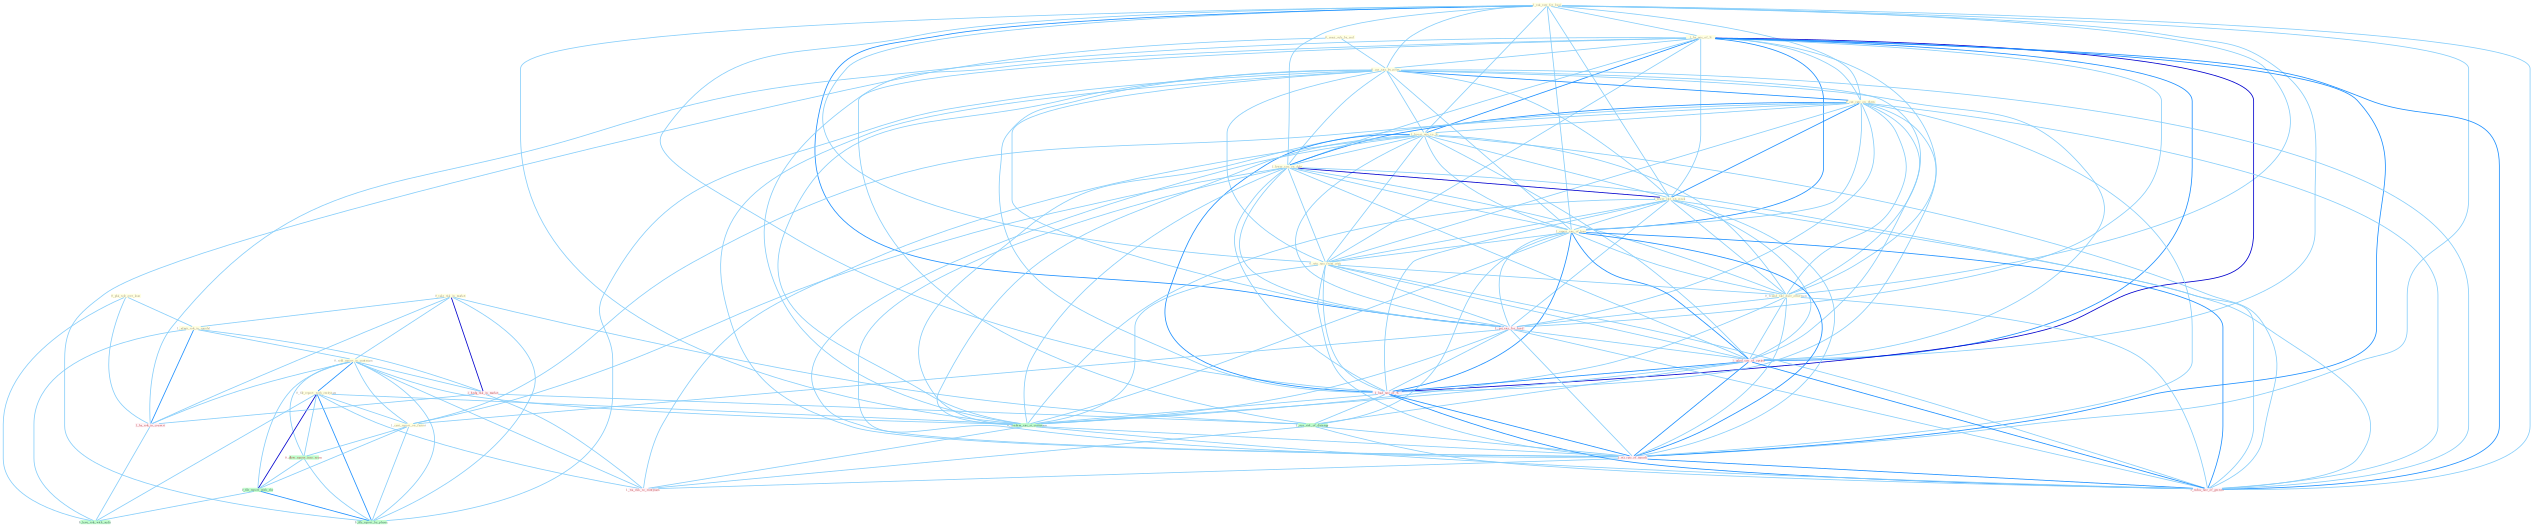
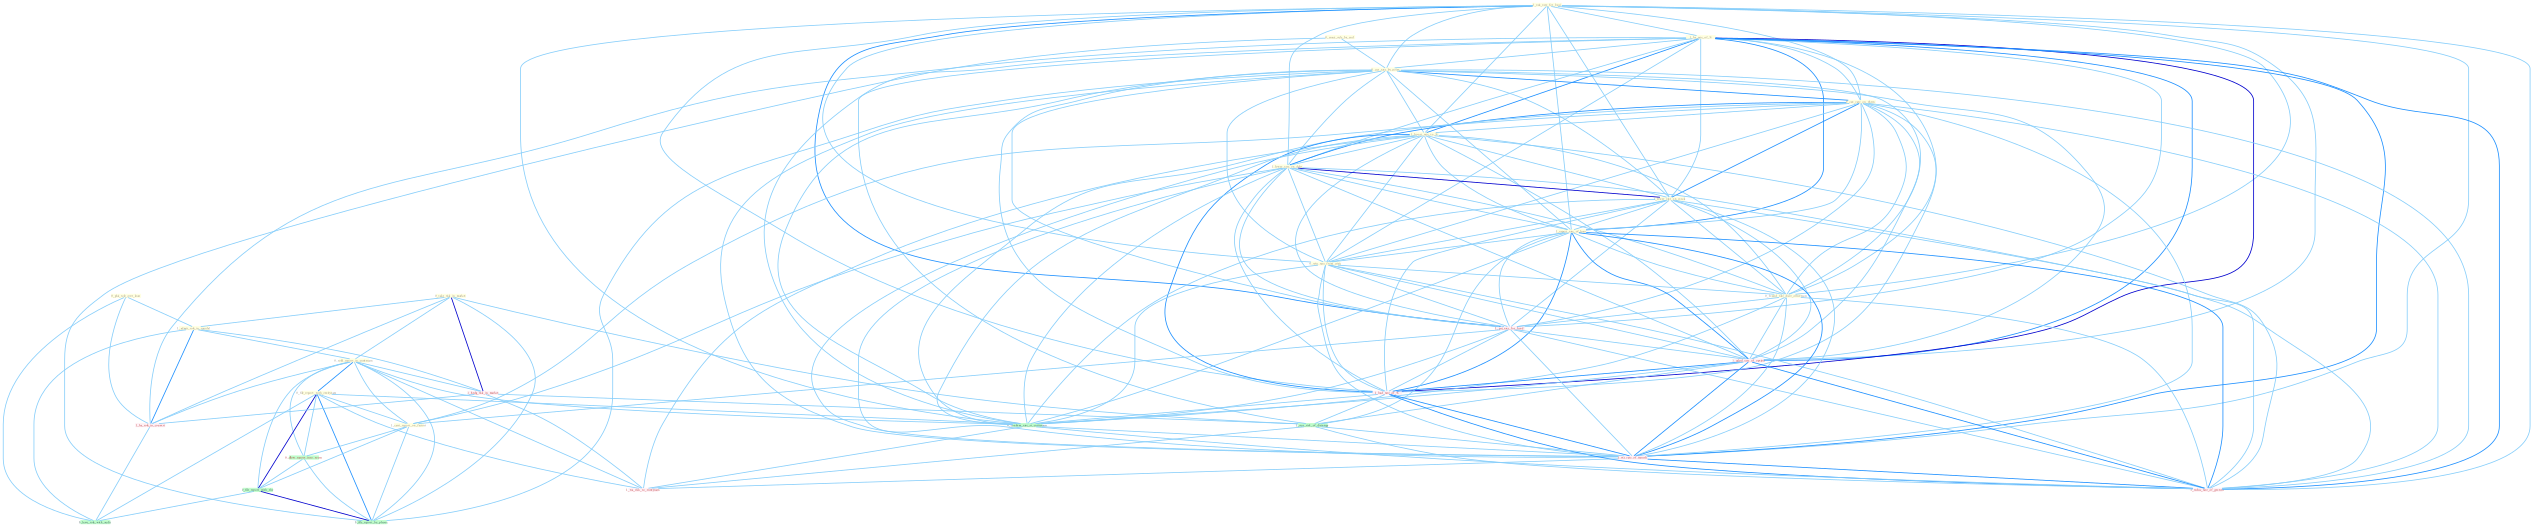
edge "0_file_report_with_the" -- "0_file_report_by_phone": color #1e90ff -> #0000cd
